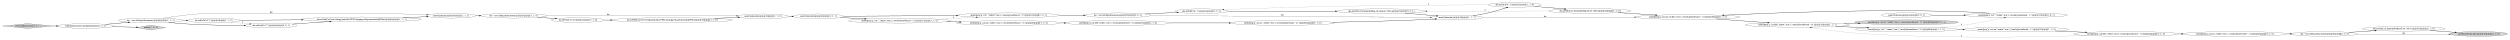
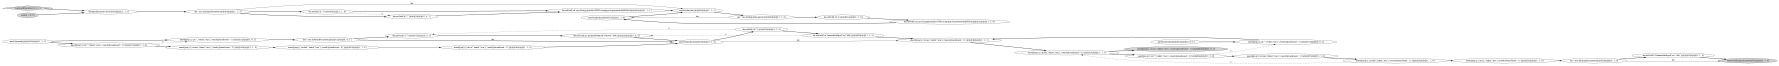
edge "assertU(adoc(doc))@@@15@@@['1', '1', '0']" -> "assertU(commit())@@@10@@@['1', '1', '1']": now "assertU(adoc(doc))@@@15@@@['1', '1', '0']" -> "assertU(adoc(doc))@@@9@@@['1', '1', '1']"
edge "doc = new SolrInputDocument()@@@12@@@['0', '0', '1']" -> "assertU(adoc(doc))@@@15@@@['1', '1', '1']": style solid -> bold
edge "SolrInputDocument doc@@@3@@@['1', '1', '1']" -> "testSet['1', '0', '0']": reversed
node "testSet['1', '0', '0']": shape diamond -> ellipse
